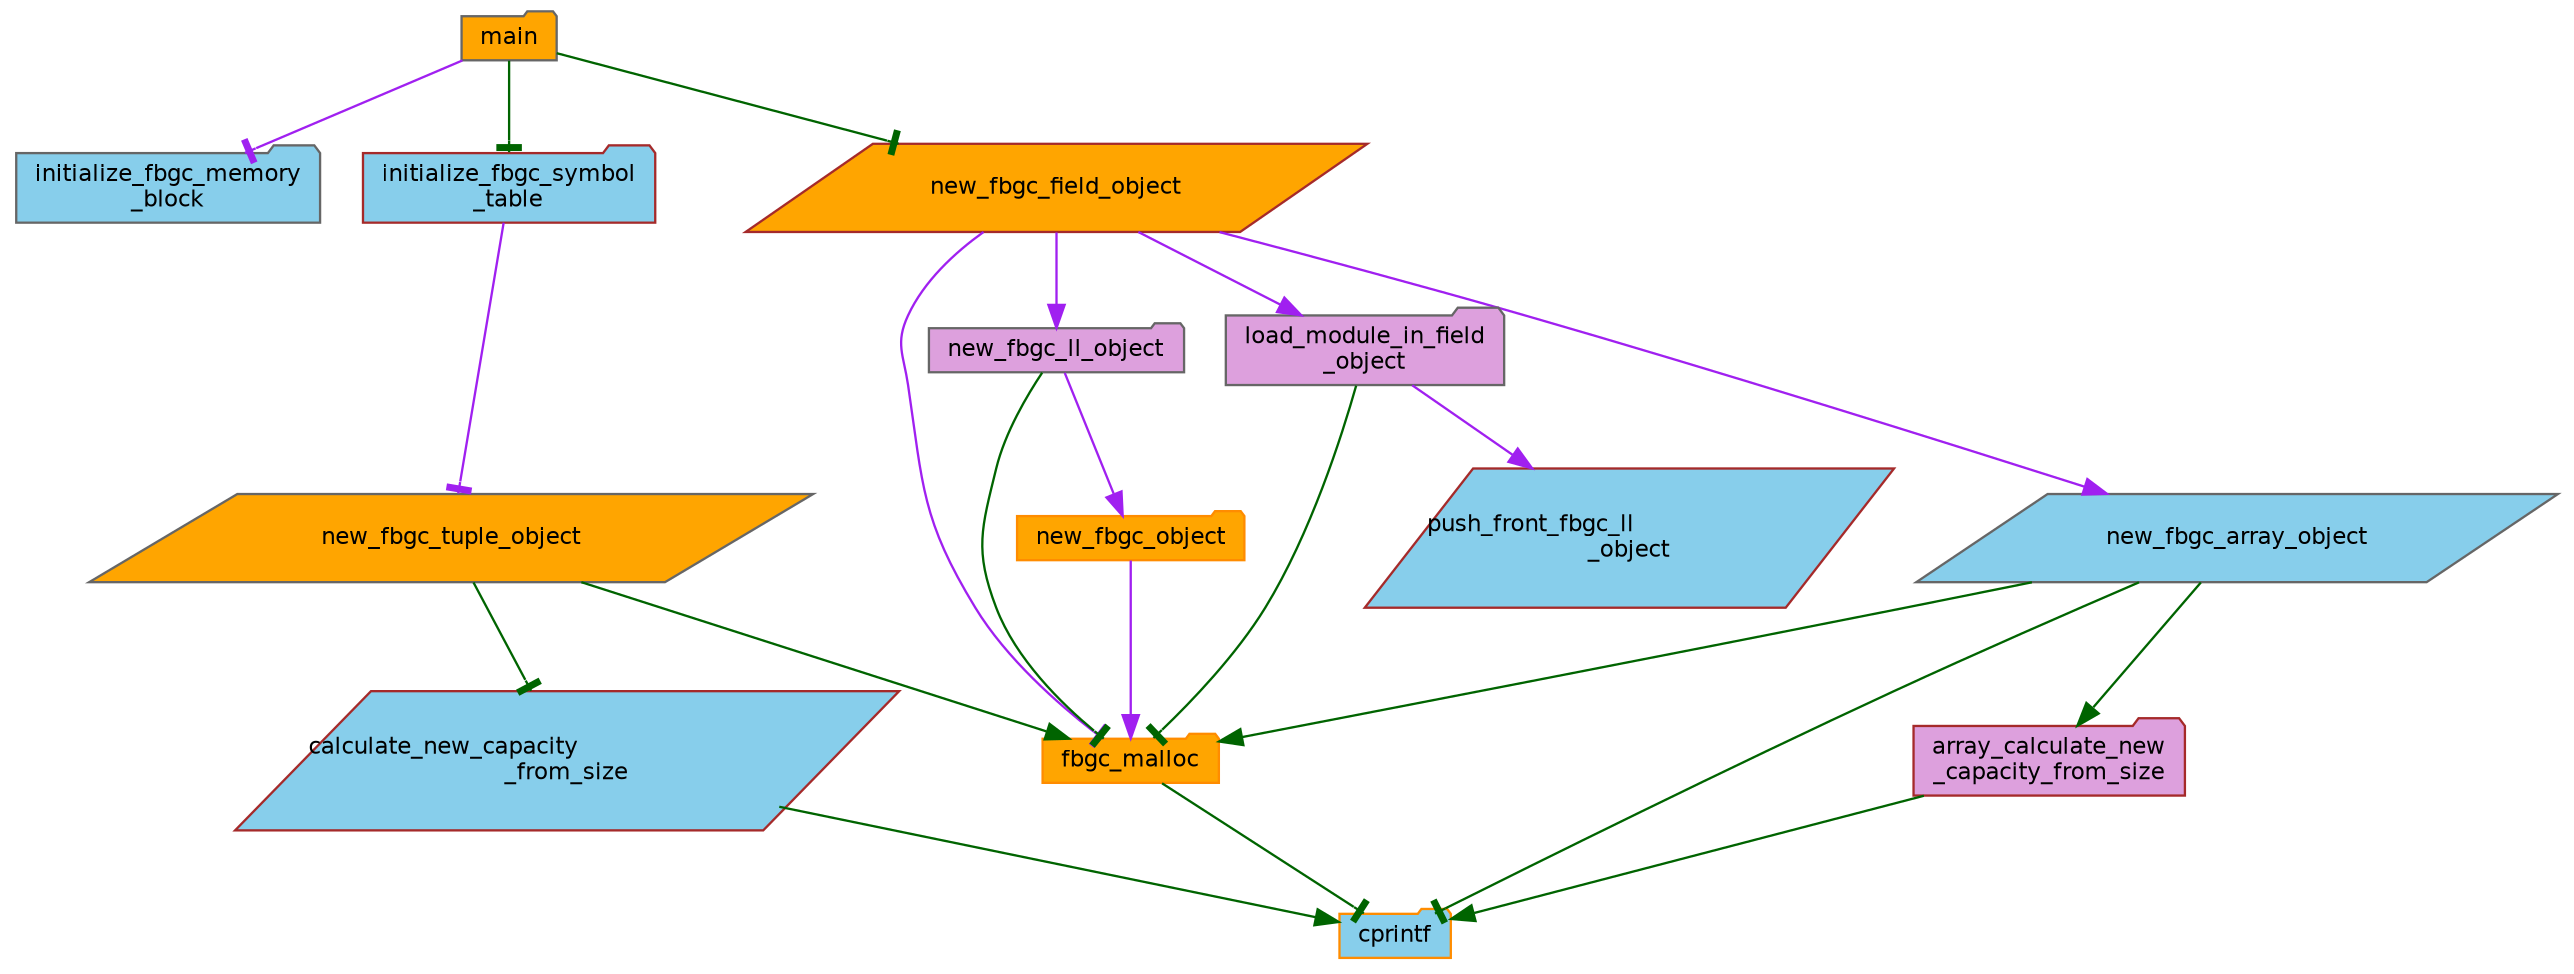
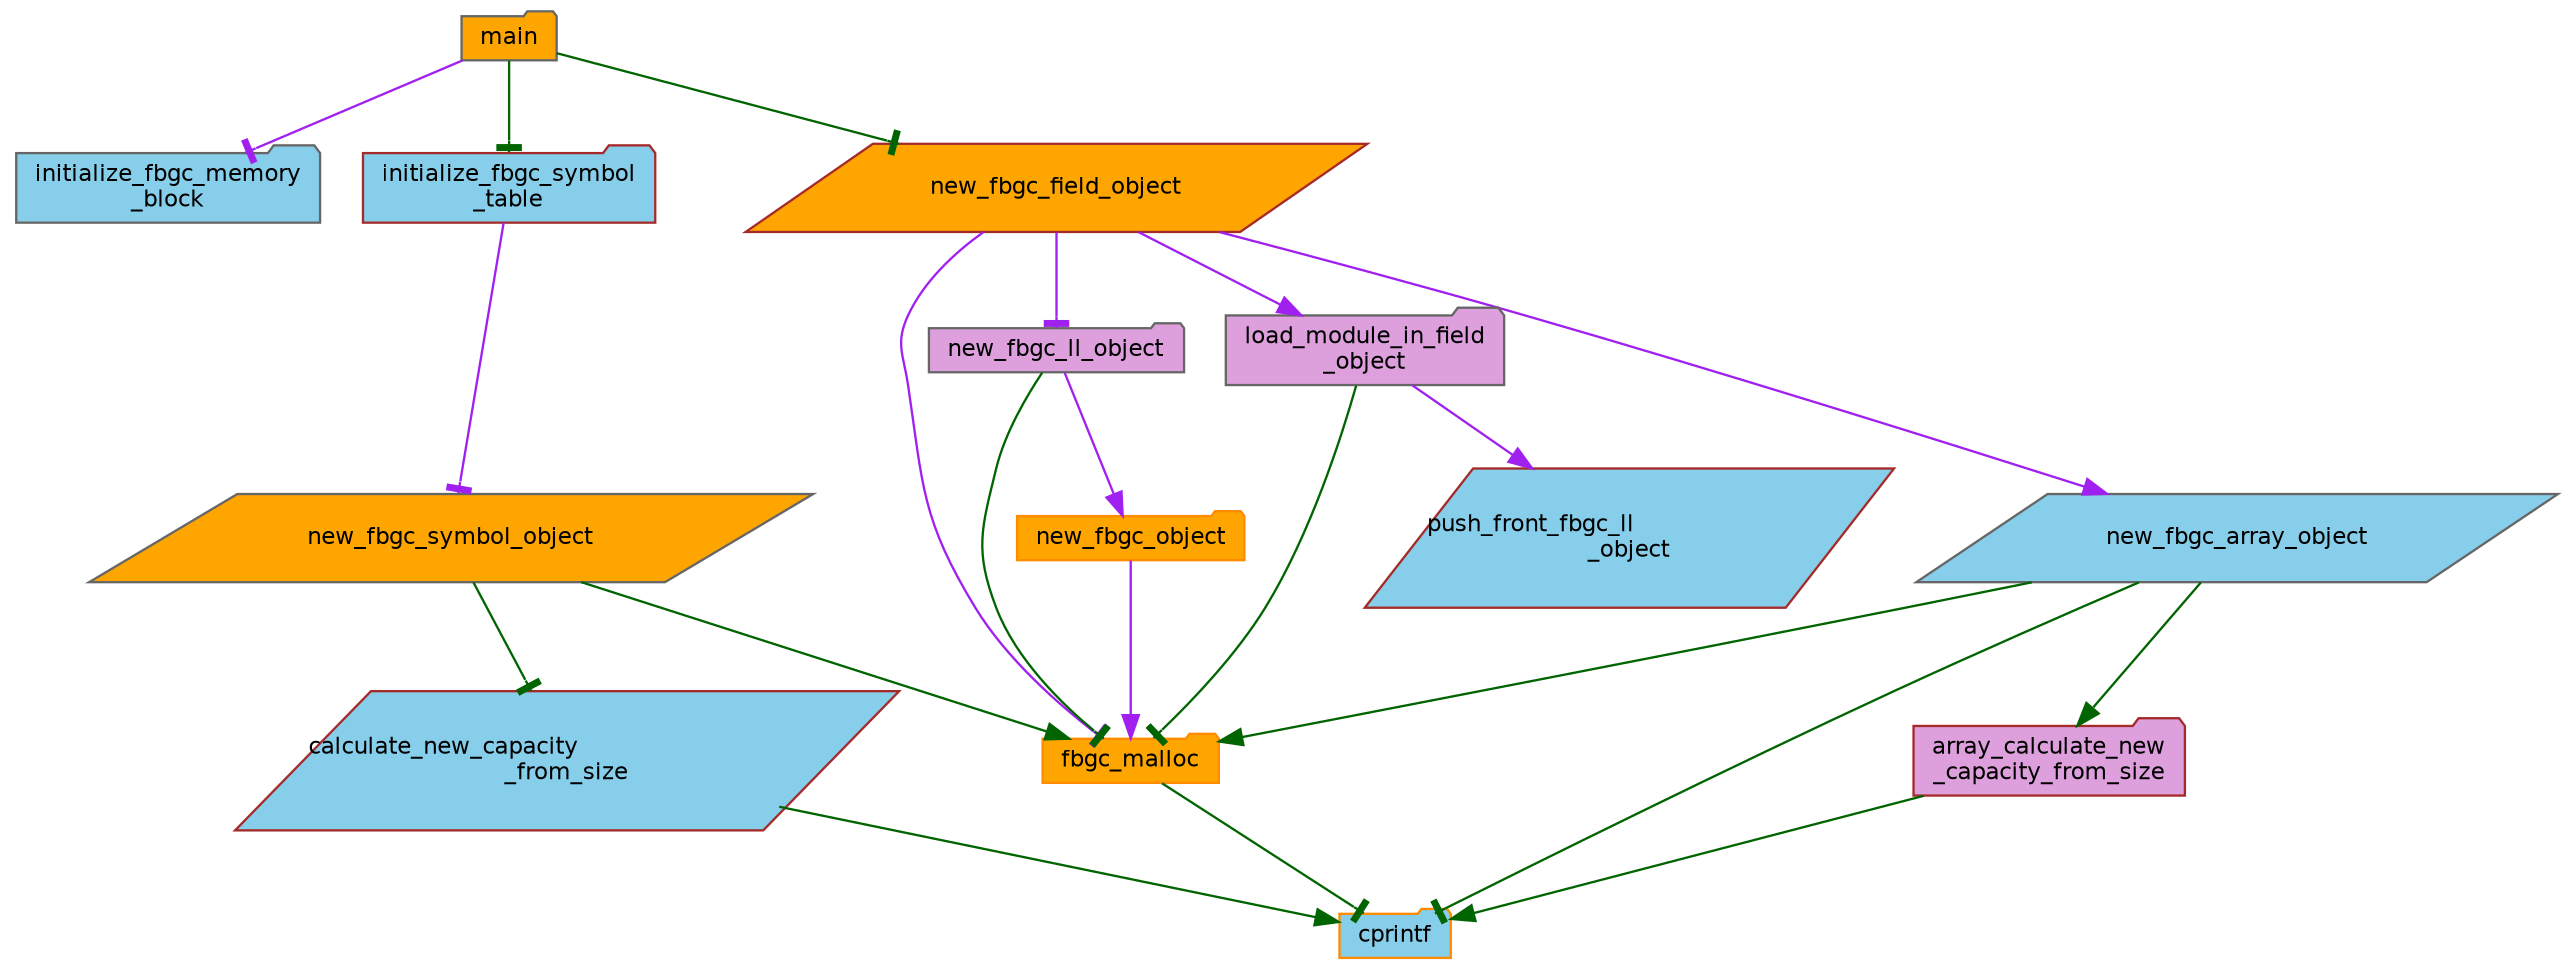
edge "new_fbgc_field_object" -> "new_fbgc_ll_object": arrowhead normal -> tee
node "new_fbgc_tuple_object": label "new_fbgc_tuple_object" -> "new_fbgc_symbol_object"
